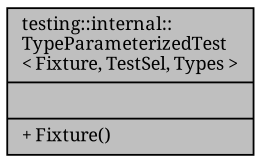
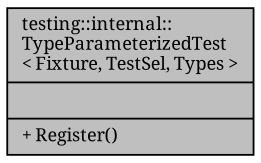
node "testing::internal::": text "+ Fixture()" -> "+ Register()"
